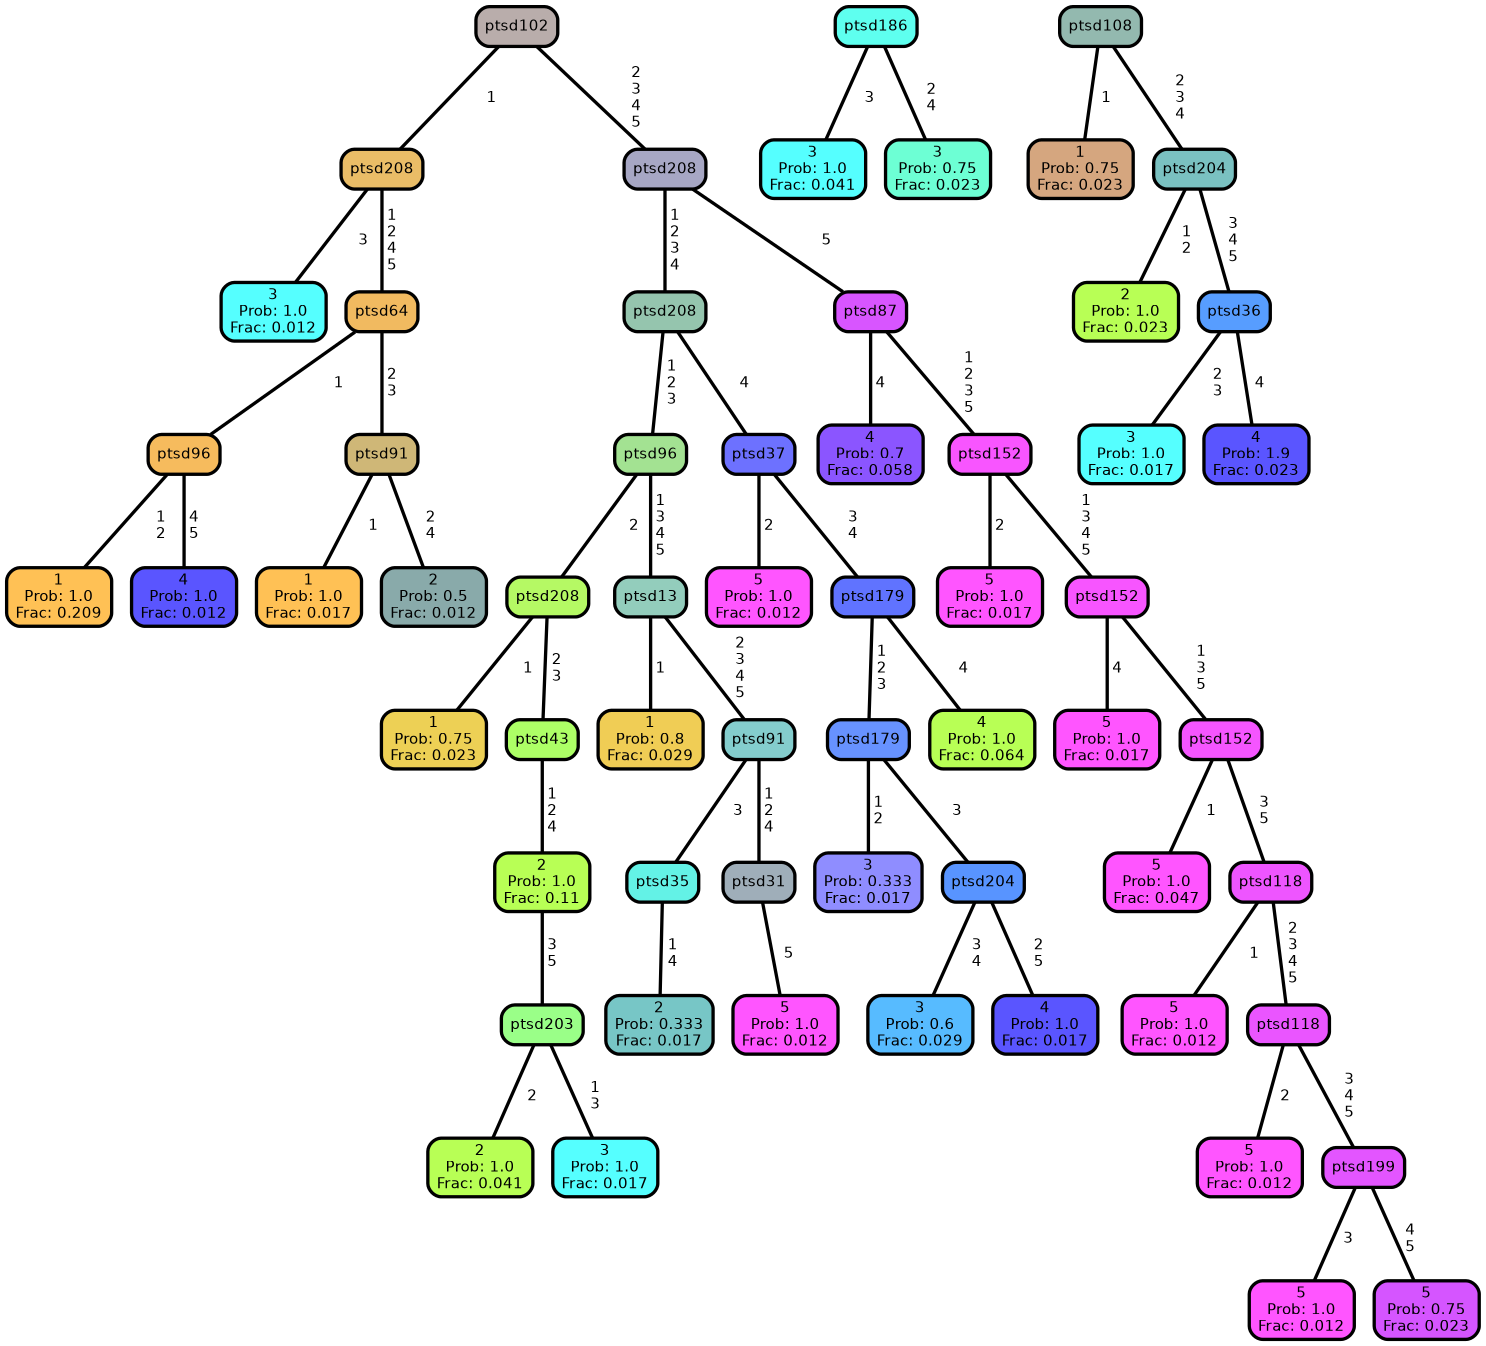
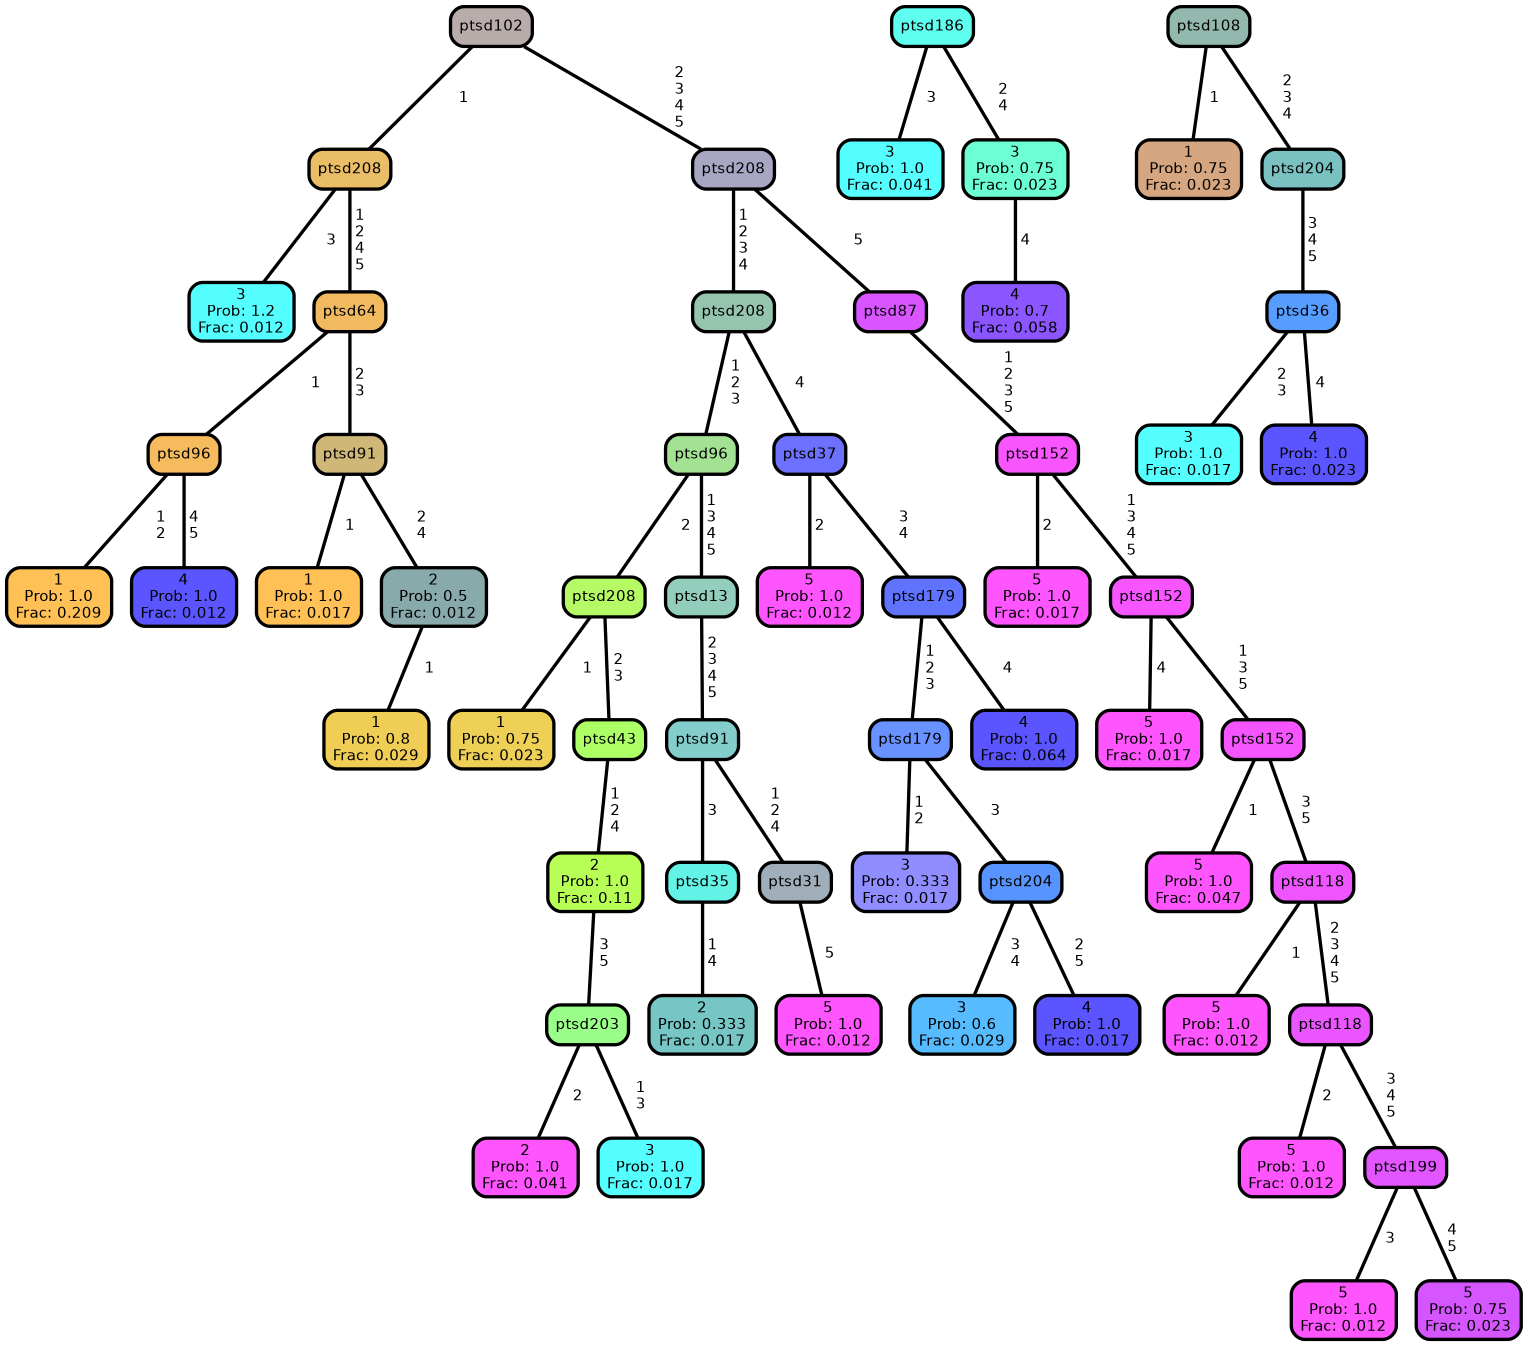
node "3 Prob: 1.0 Frac: 0.012": label "3 Prob: 1.0 Frac: 0.012" -> "3 Prob: 1.2 Frac: 0.012"
node "2 Prob: 1.0 Frac: 0.023": removed
edge "ptsd87" -- "4 Prob: 0.7 Frac: 0.058": now "3 Prob: 0.75 Frac: 0.023" -- "4 Prob: 0.7 Frac: 0.058"
node "4 Prob: 1.9 Frac: 0.023": label "4 Prob: 1.9 Frac: 0.023" -> "4 Prob: 1.0 Frac: 0.023"
edge "ptsd13" -- "1 Prob: 0.8 Frac: 0.029": now "2 Prob: 0.5 Frac: 0.012" -- "1 Prob: 0.8 Frac: 0.029"
node "4 Prob: 1.0 Frac: 0.064": fillcolor #b8ff55 -> #5a55ff
node "2 Prob: 1.0 Frac: 0.041": fillcolor #b8ff55 -> #ff55ff
